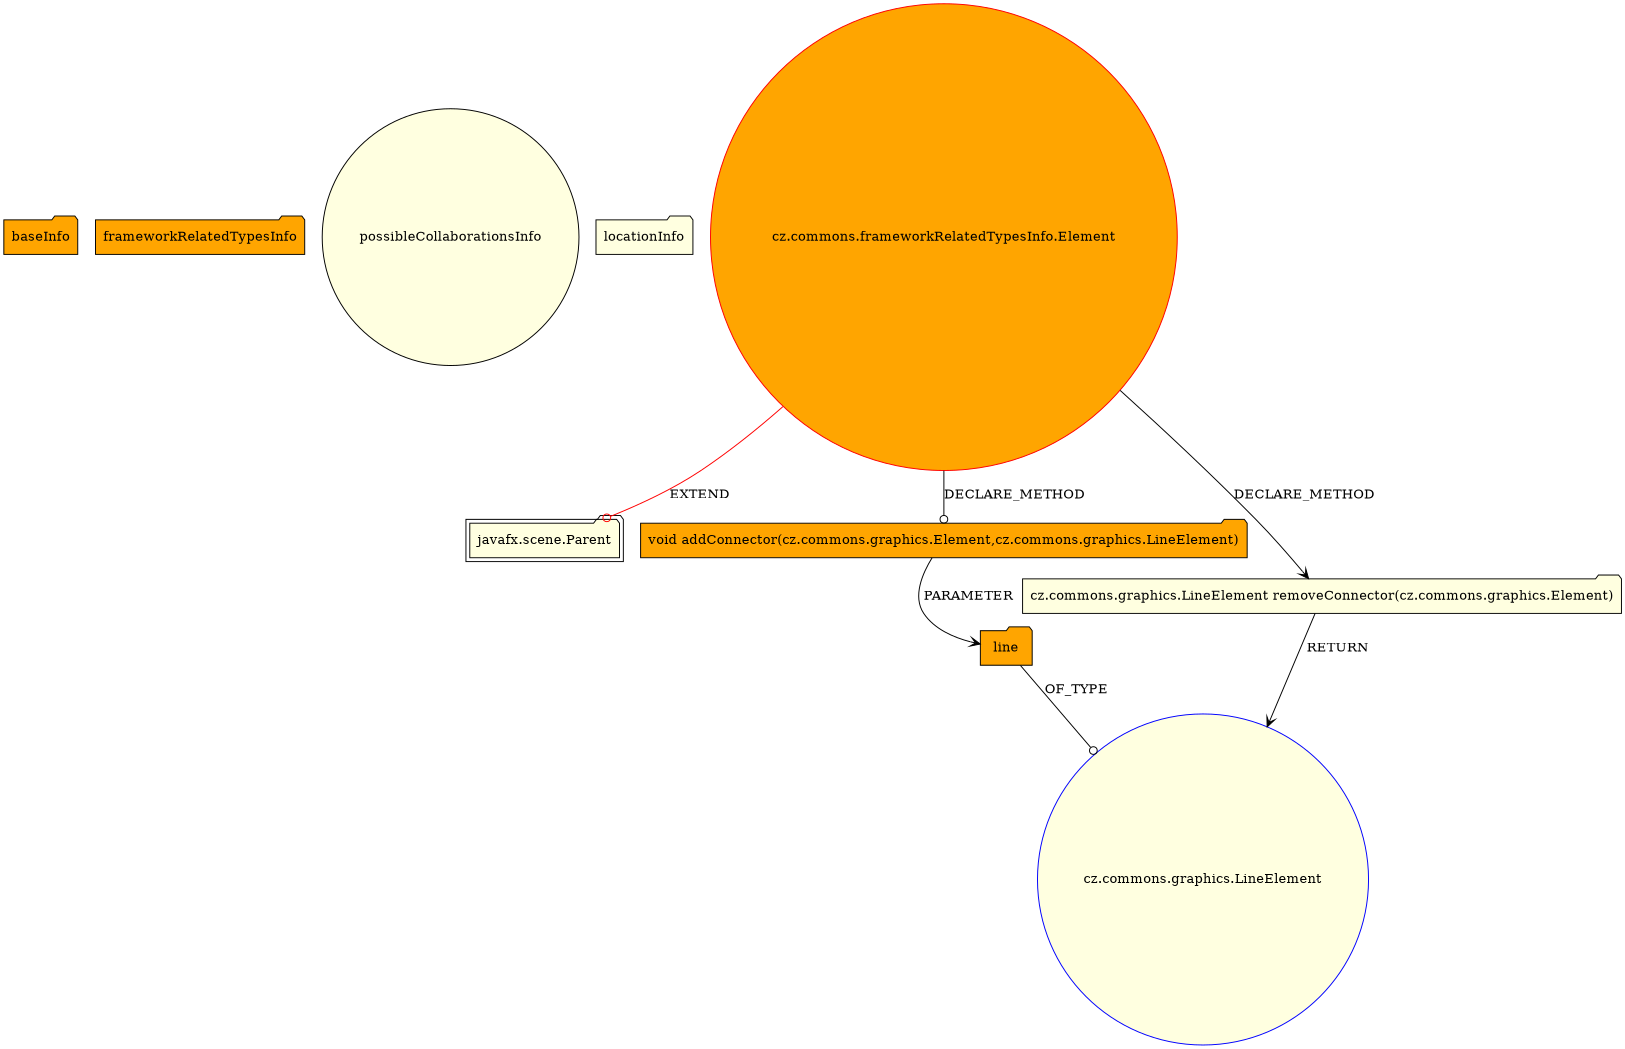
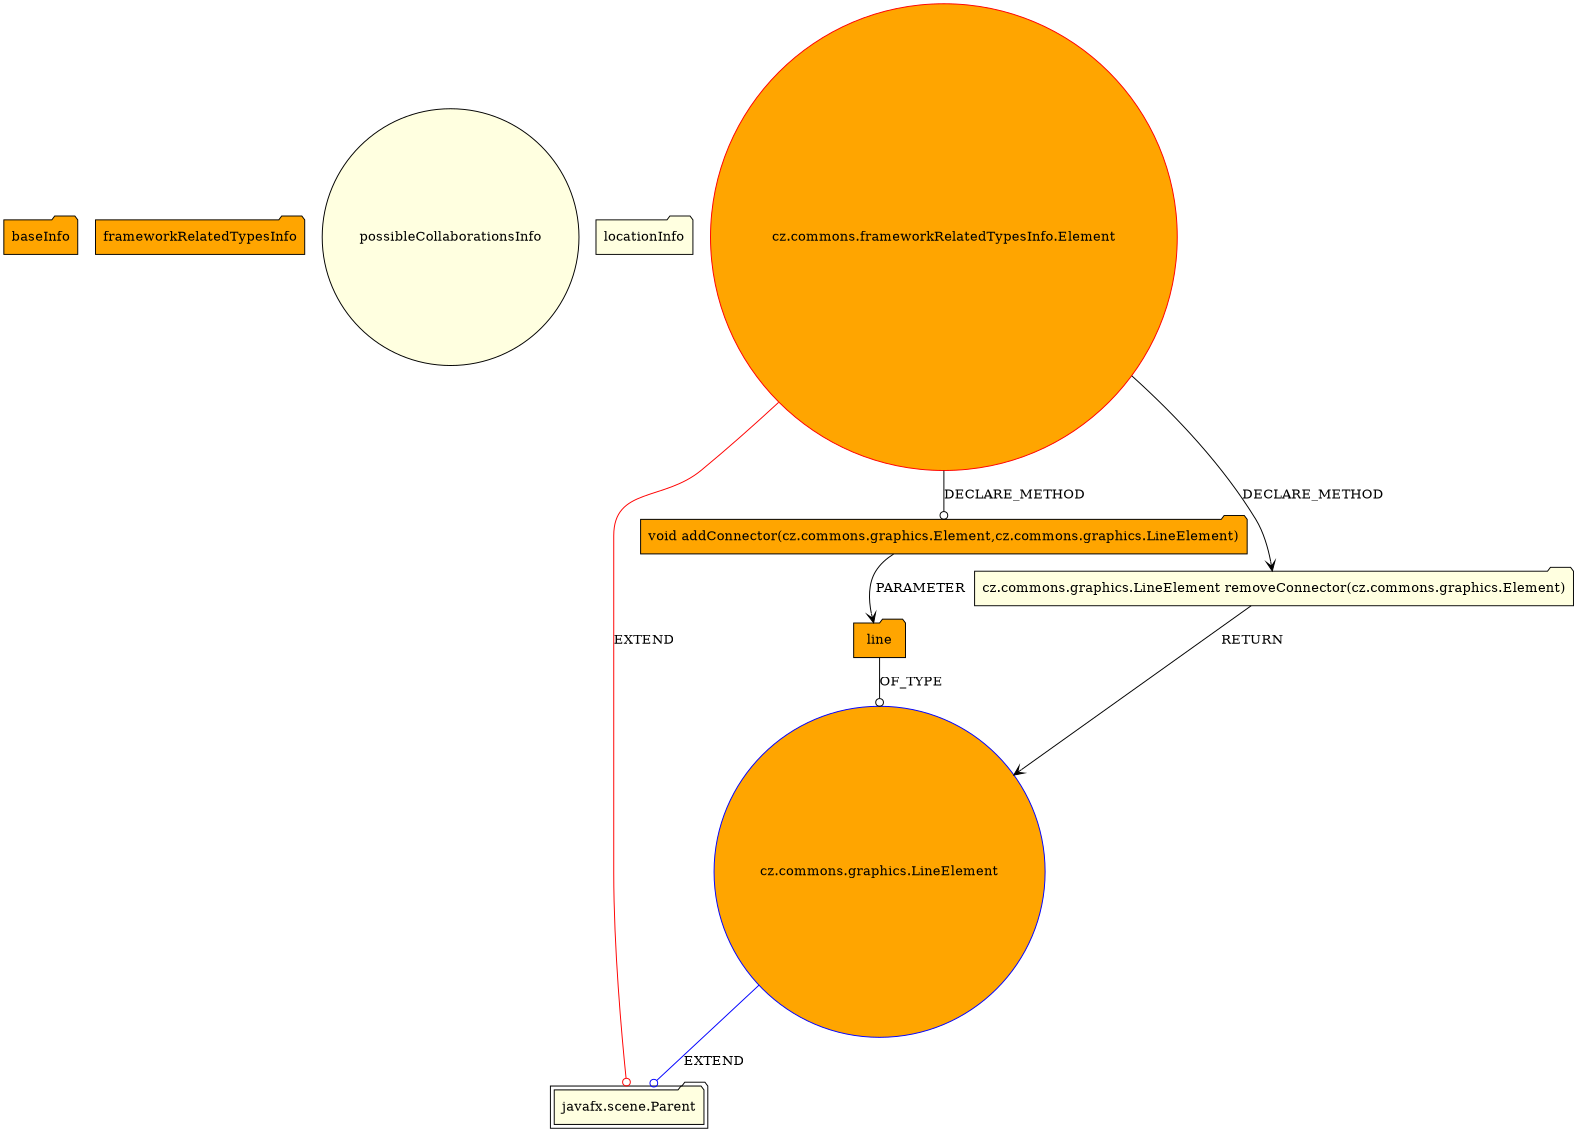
node "cz.commons.graphics.LineElement": fillcolor lightyellow -> orange
edge "cz.commons.graphics.LineElement" -> "javafx.scene.Parent": added, label "EXTEND"
